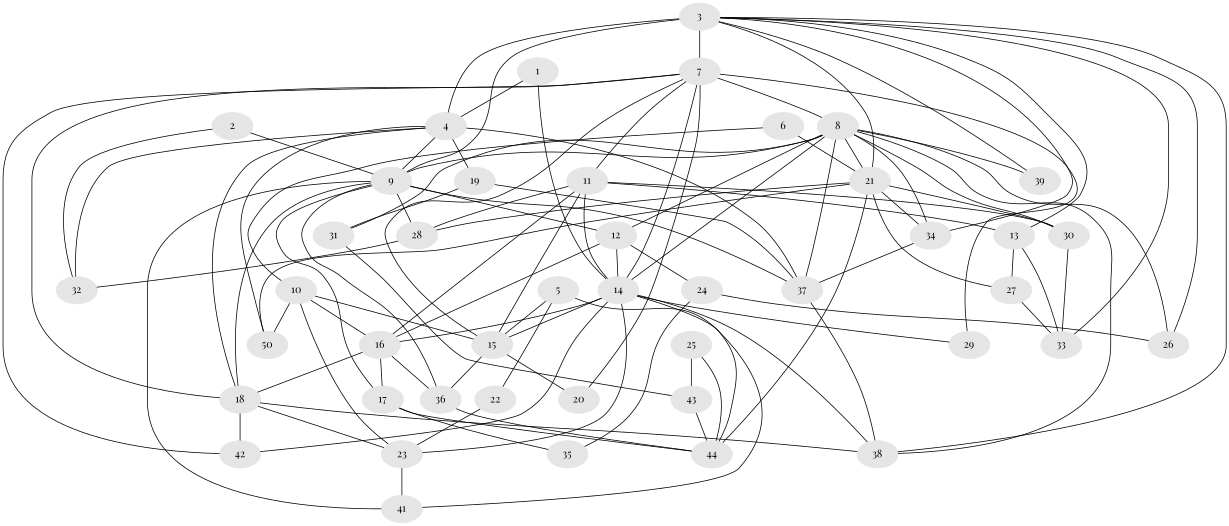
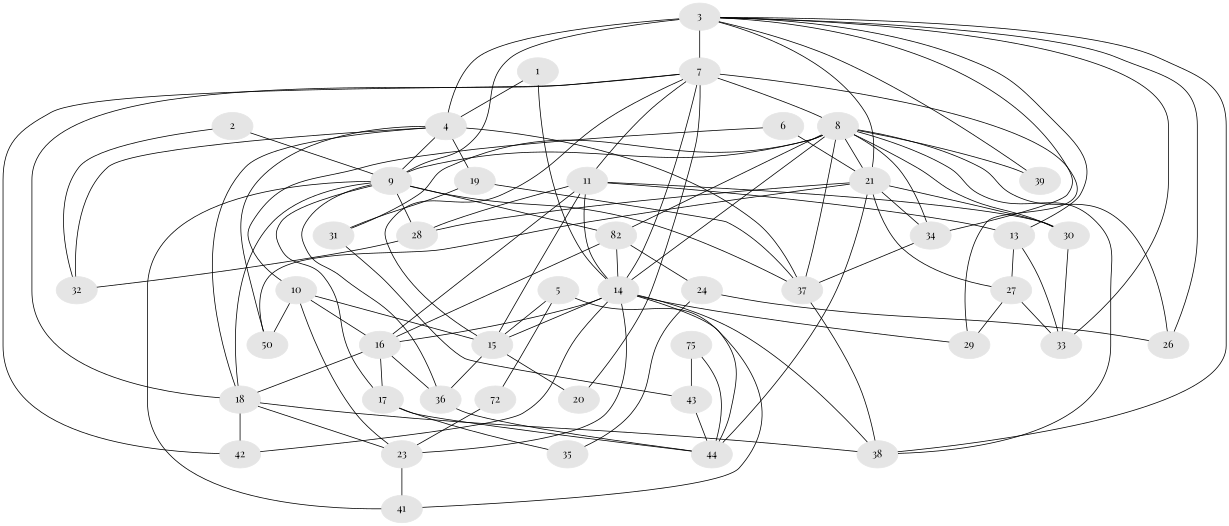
node "12": label "12" -> "82"
edge "27" -- "29": added
node "25": label "25" -> "75"
node "22": label "22" -> "72"
